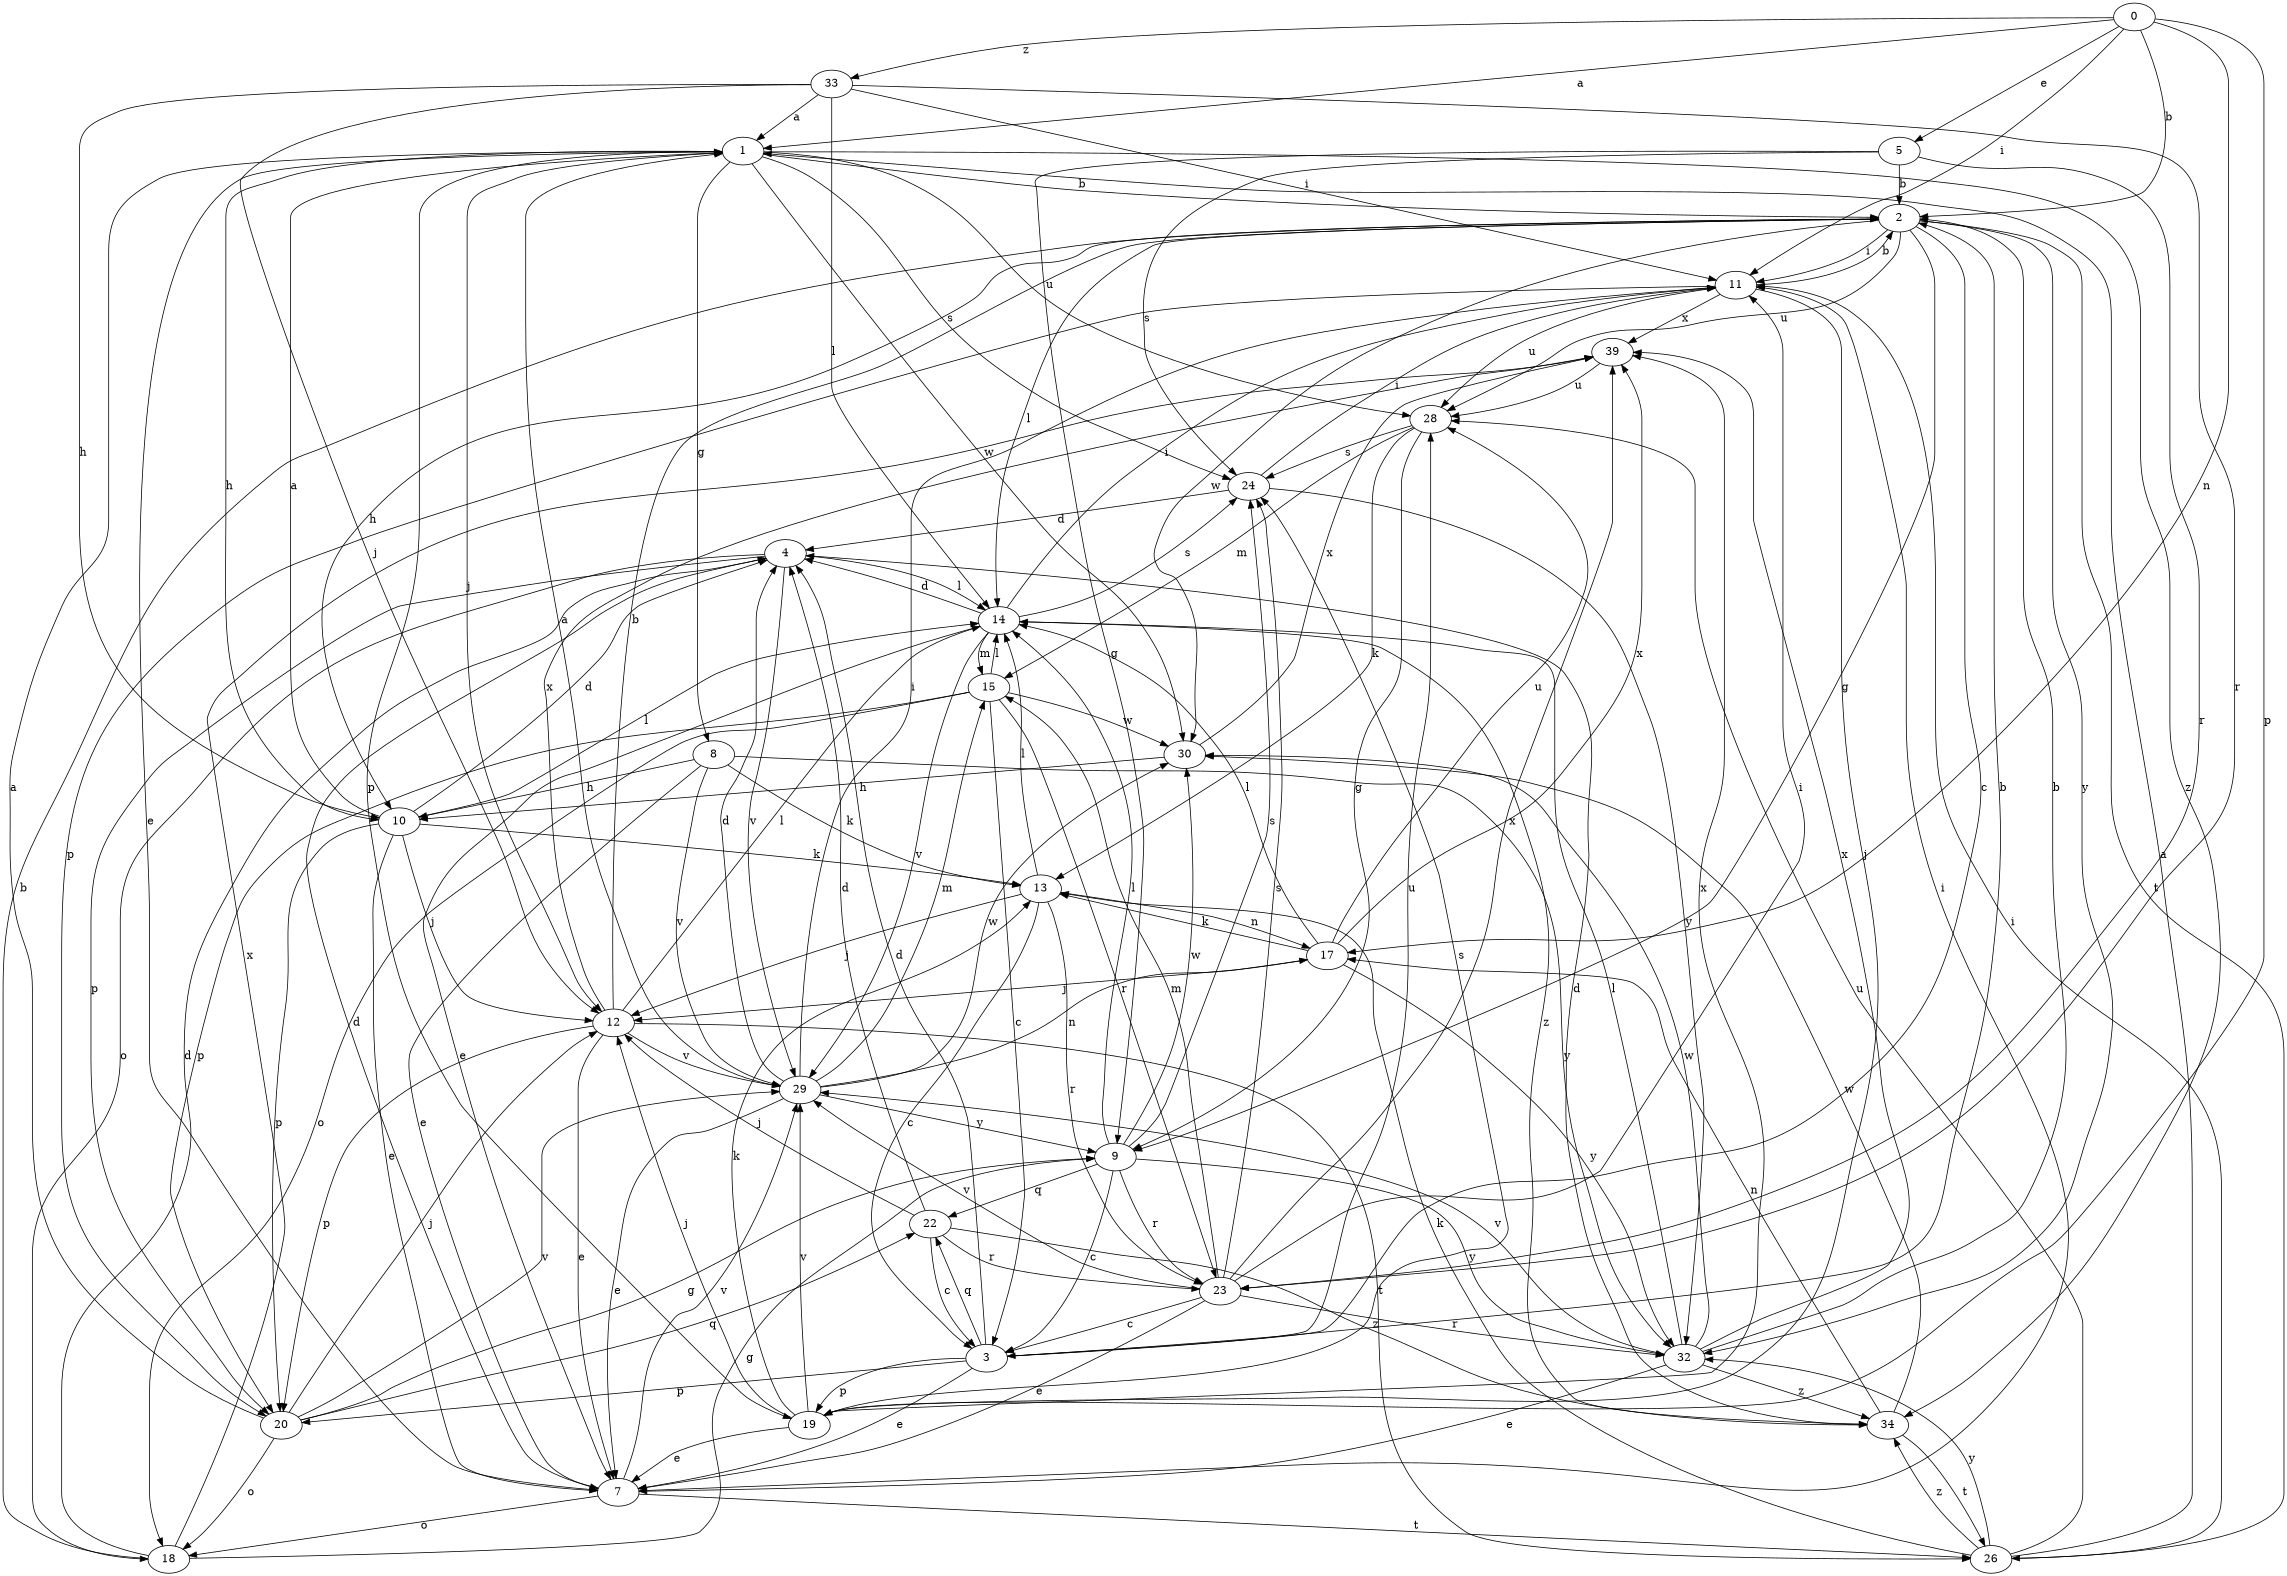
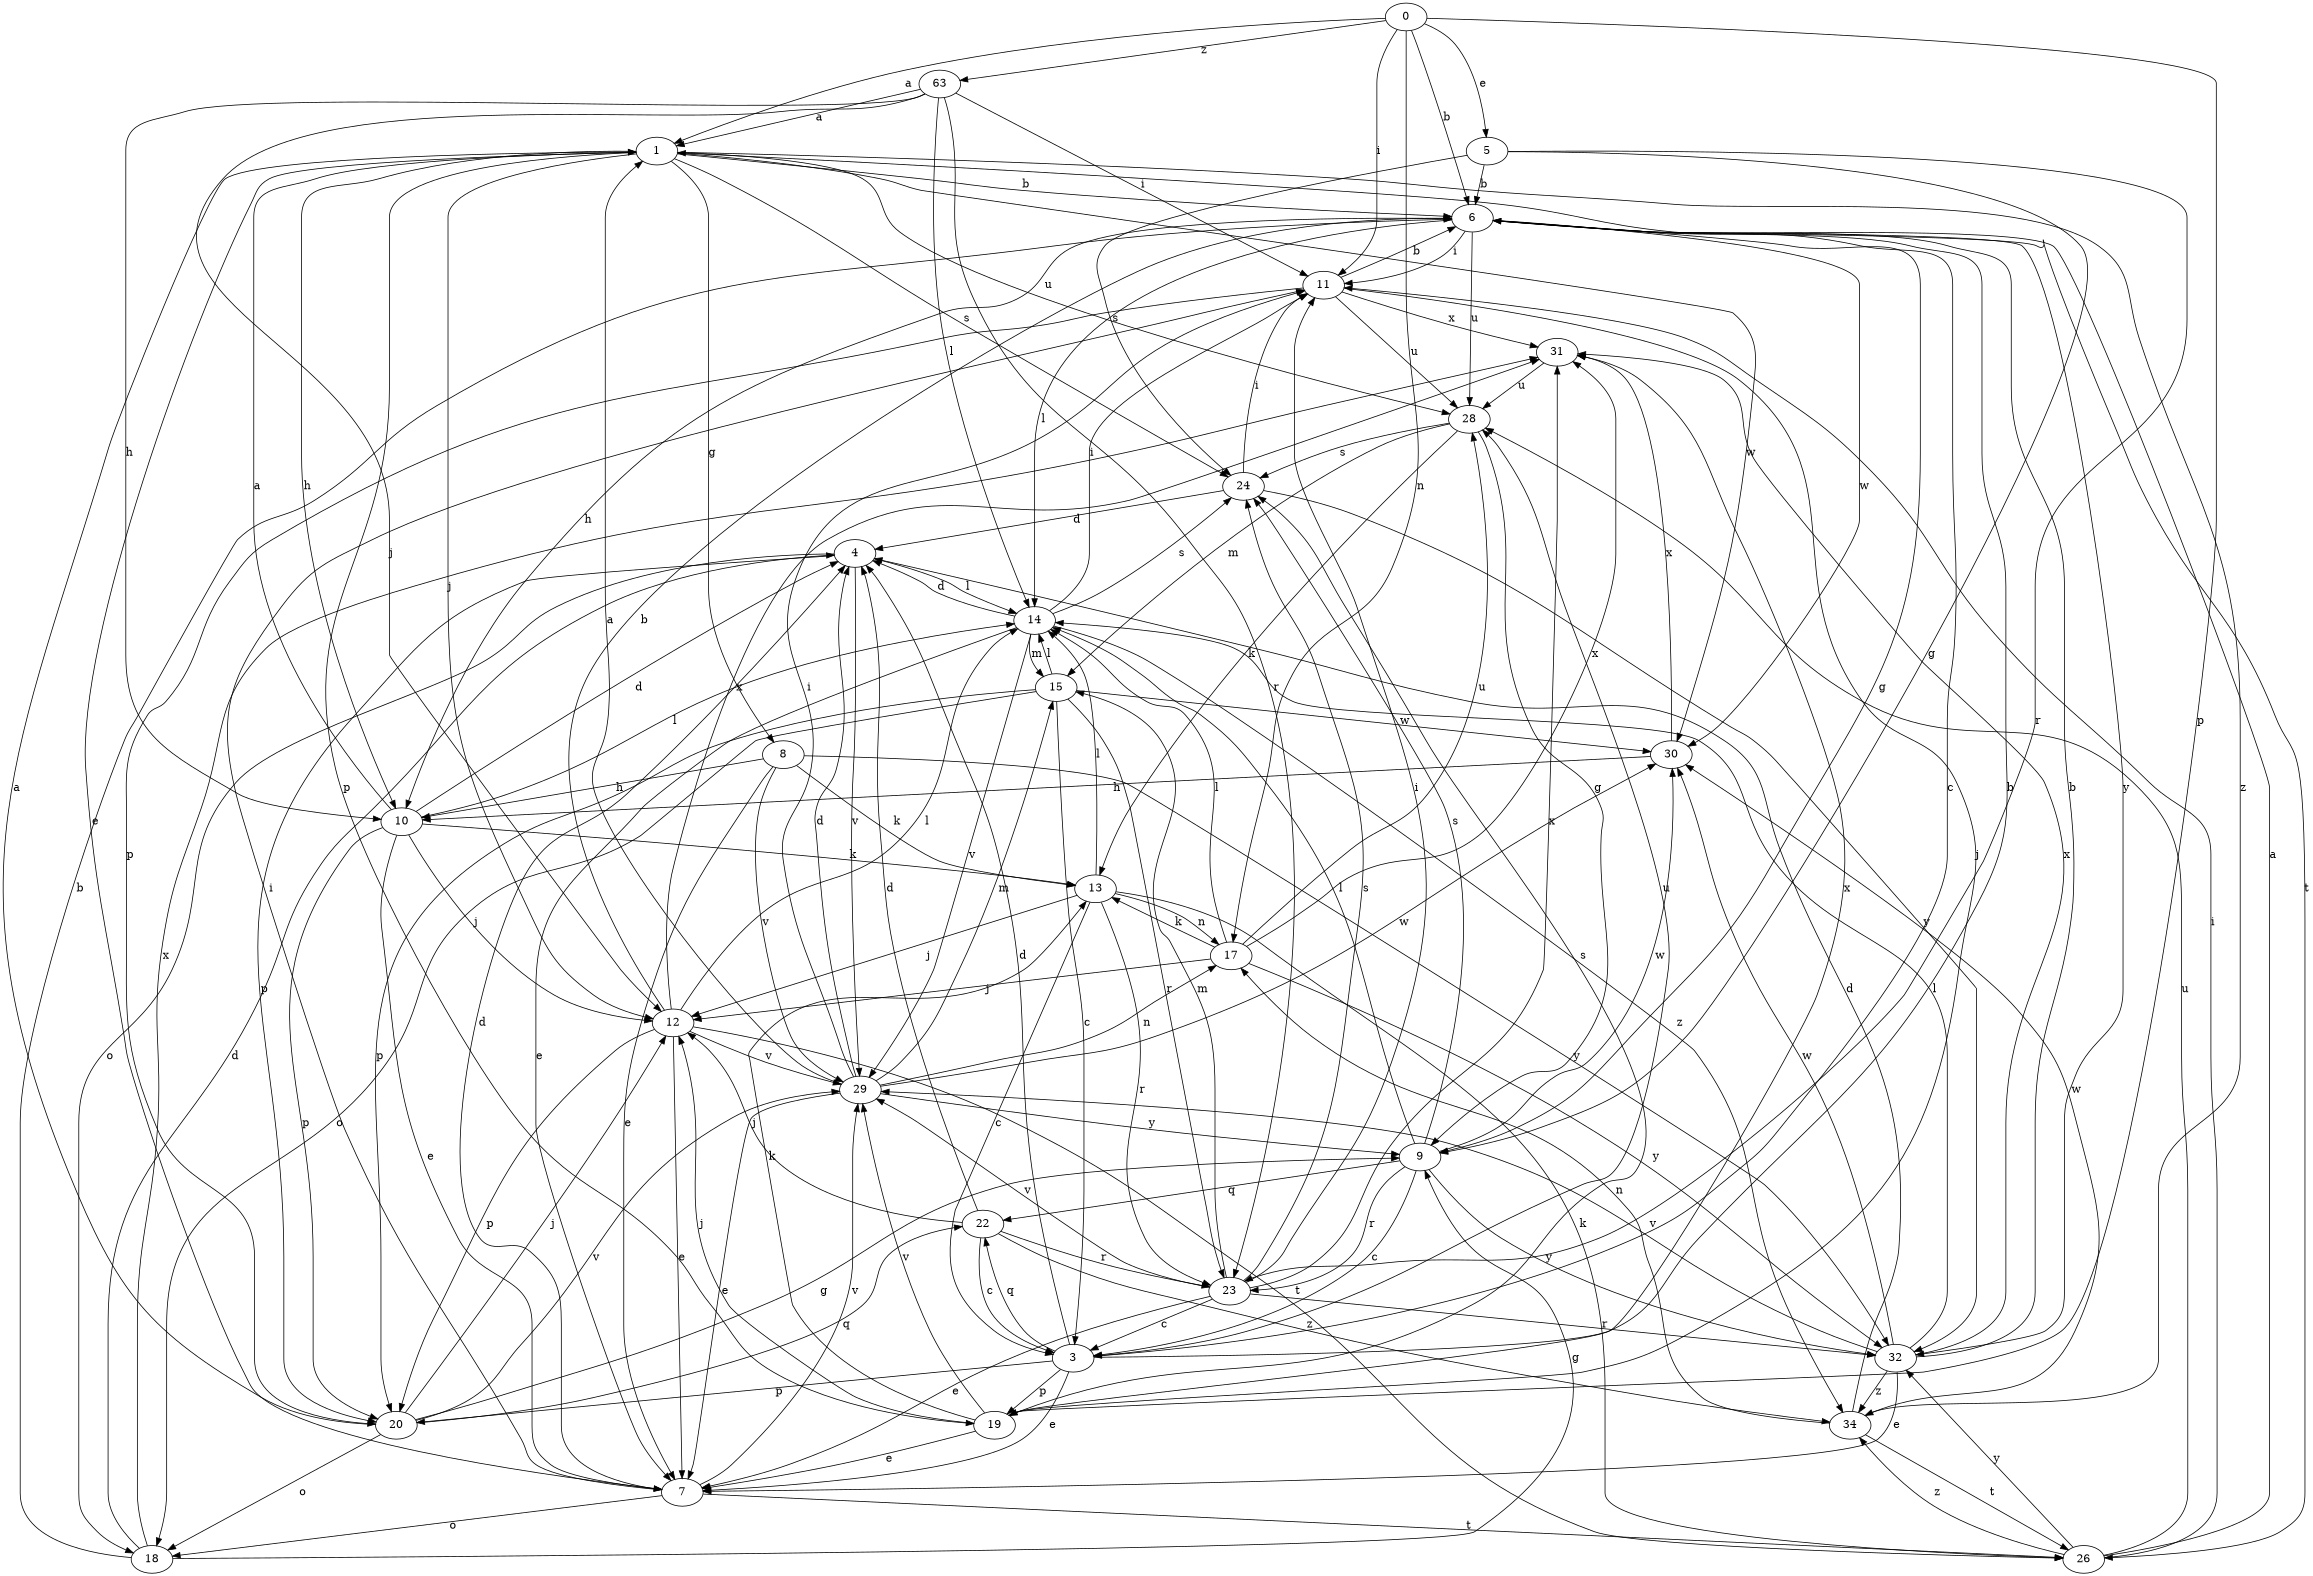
node "33": label "33" -> "63"
node "2": label "2" -> "6"
node "39": label "39" -> "31"
edge "26" -> "13": reversed
